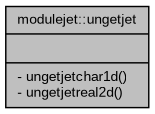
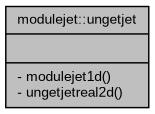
node "modulejet::ungetjet": text "- ungetjetchar1d()" -> "- modulejet1d()"
